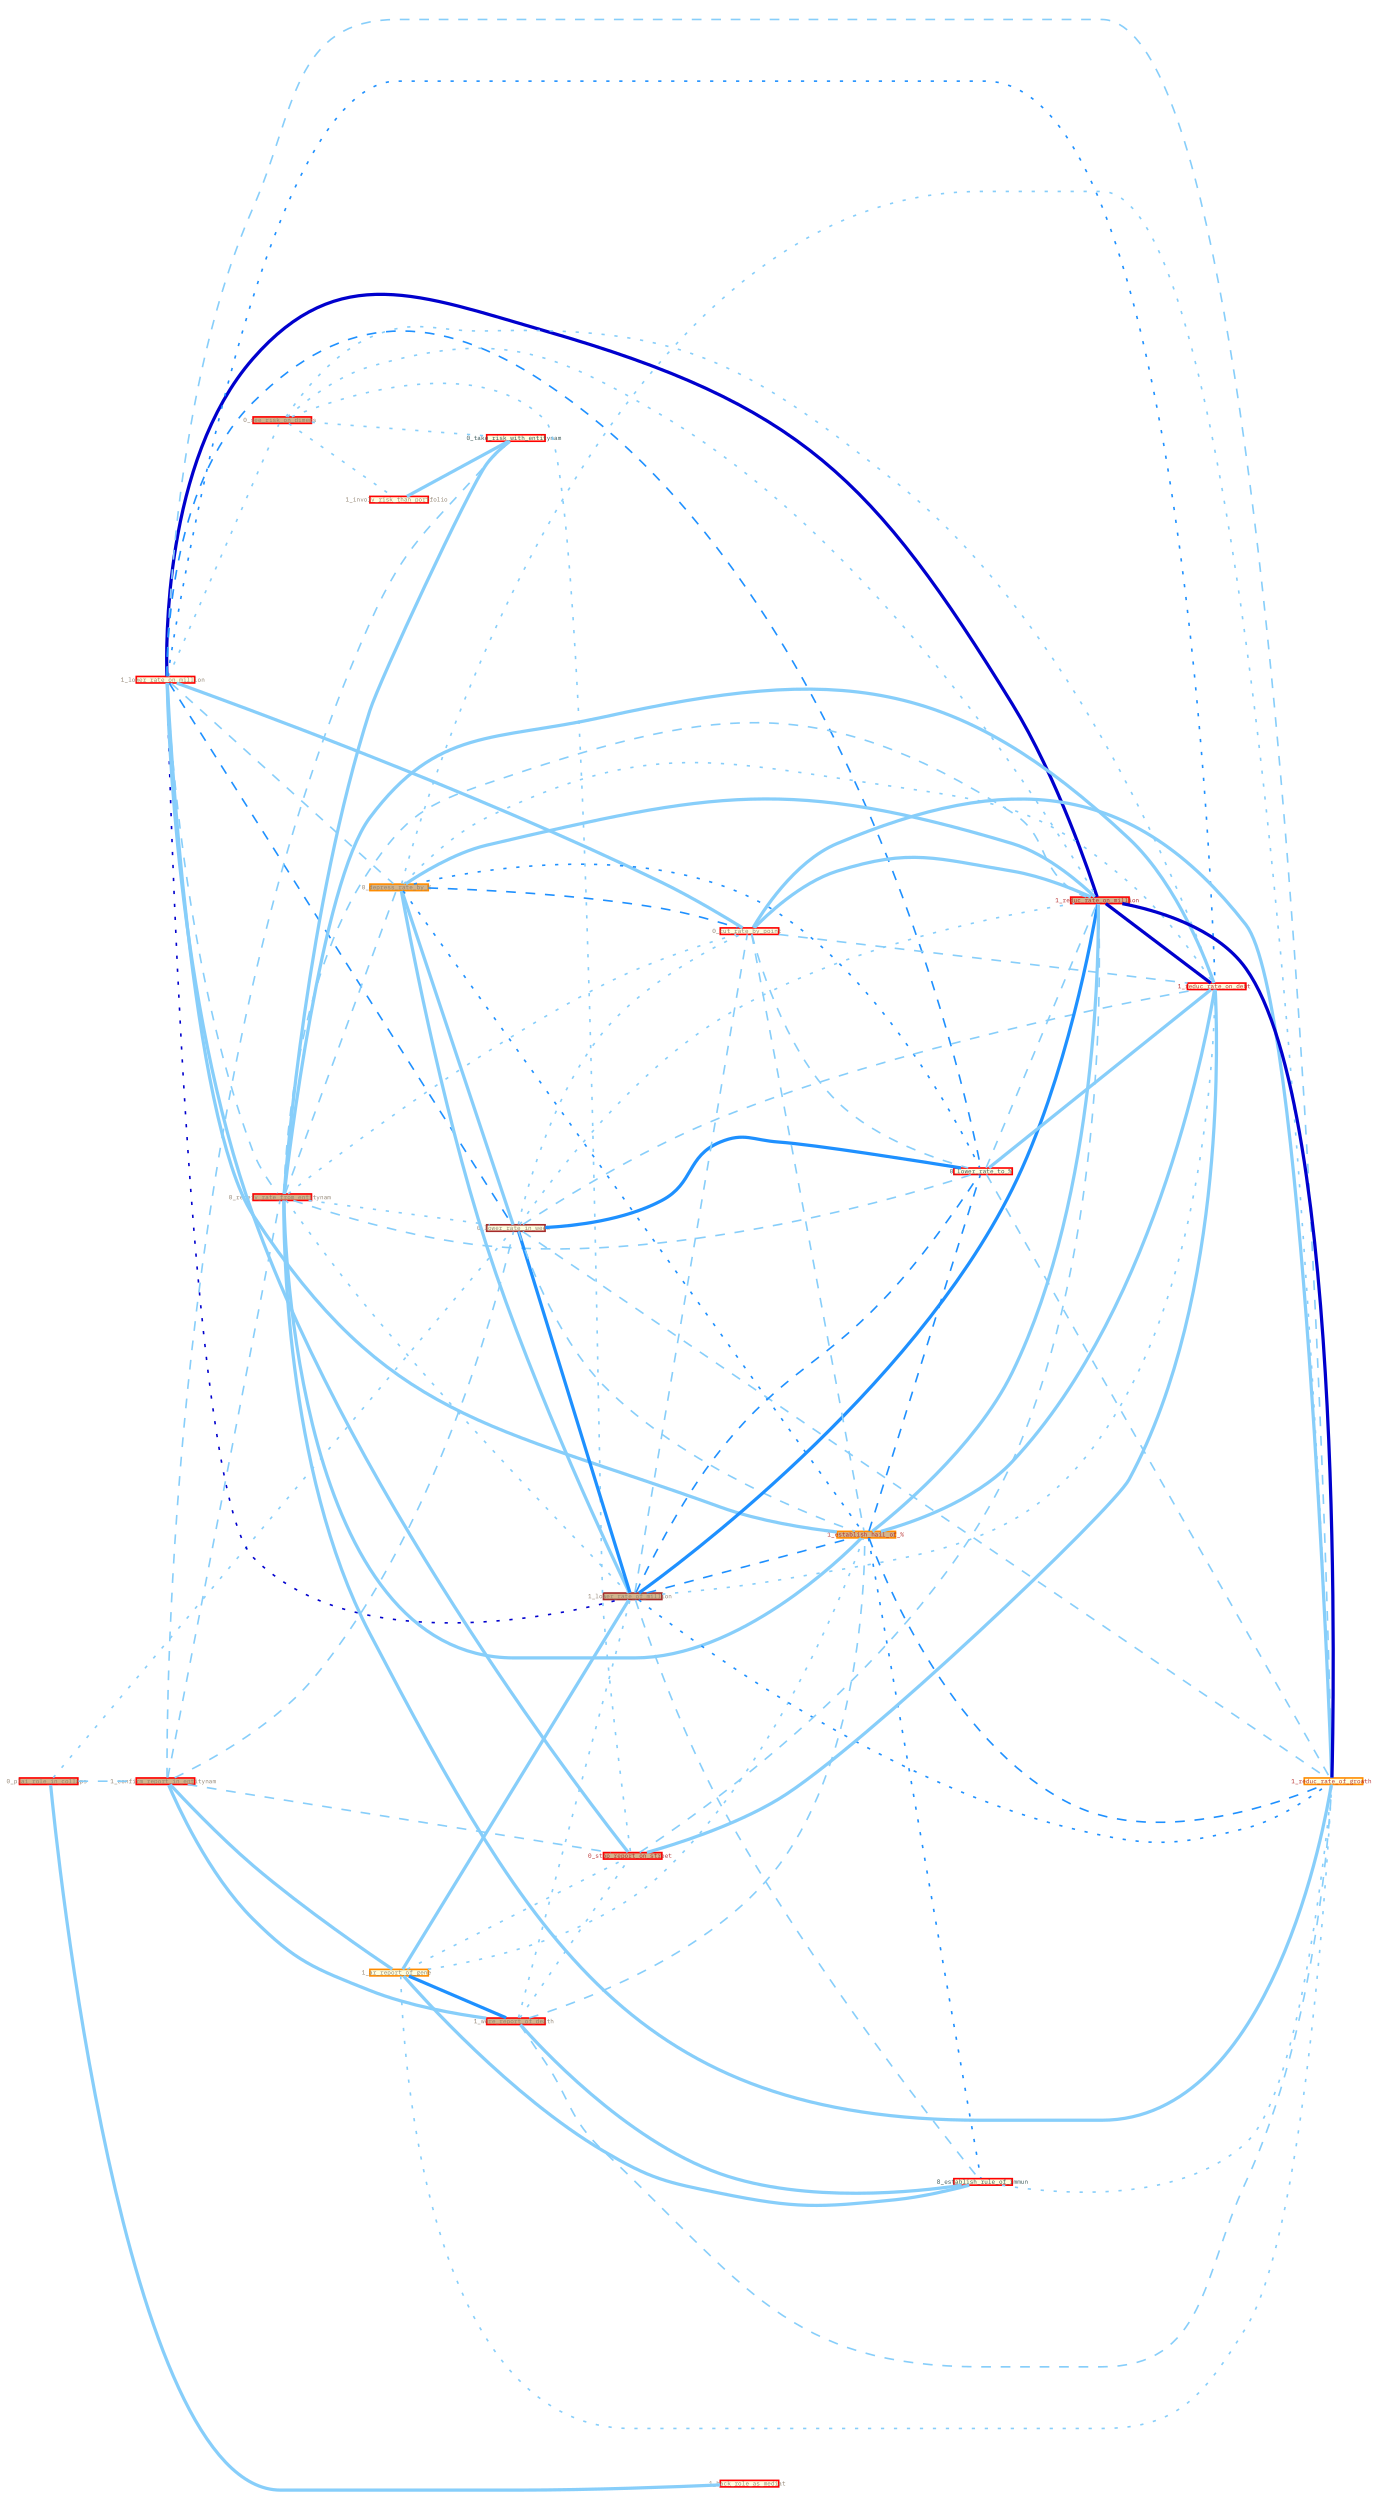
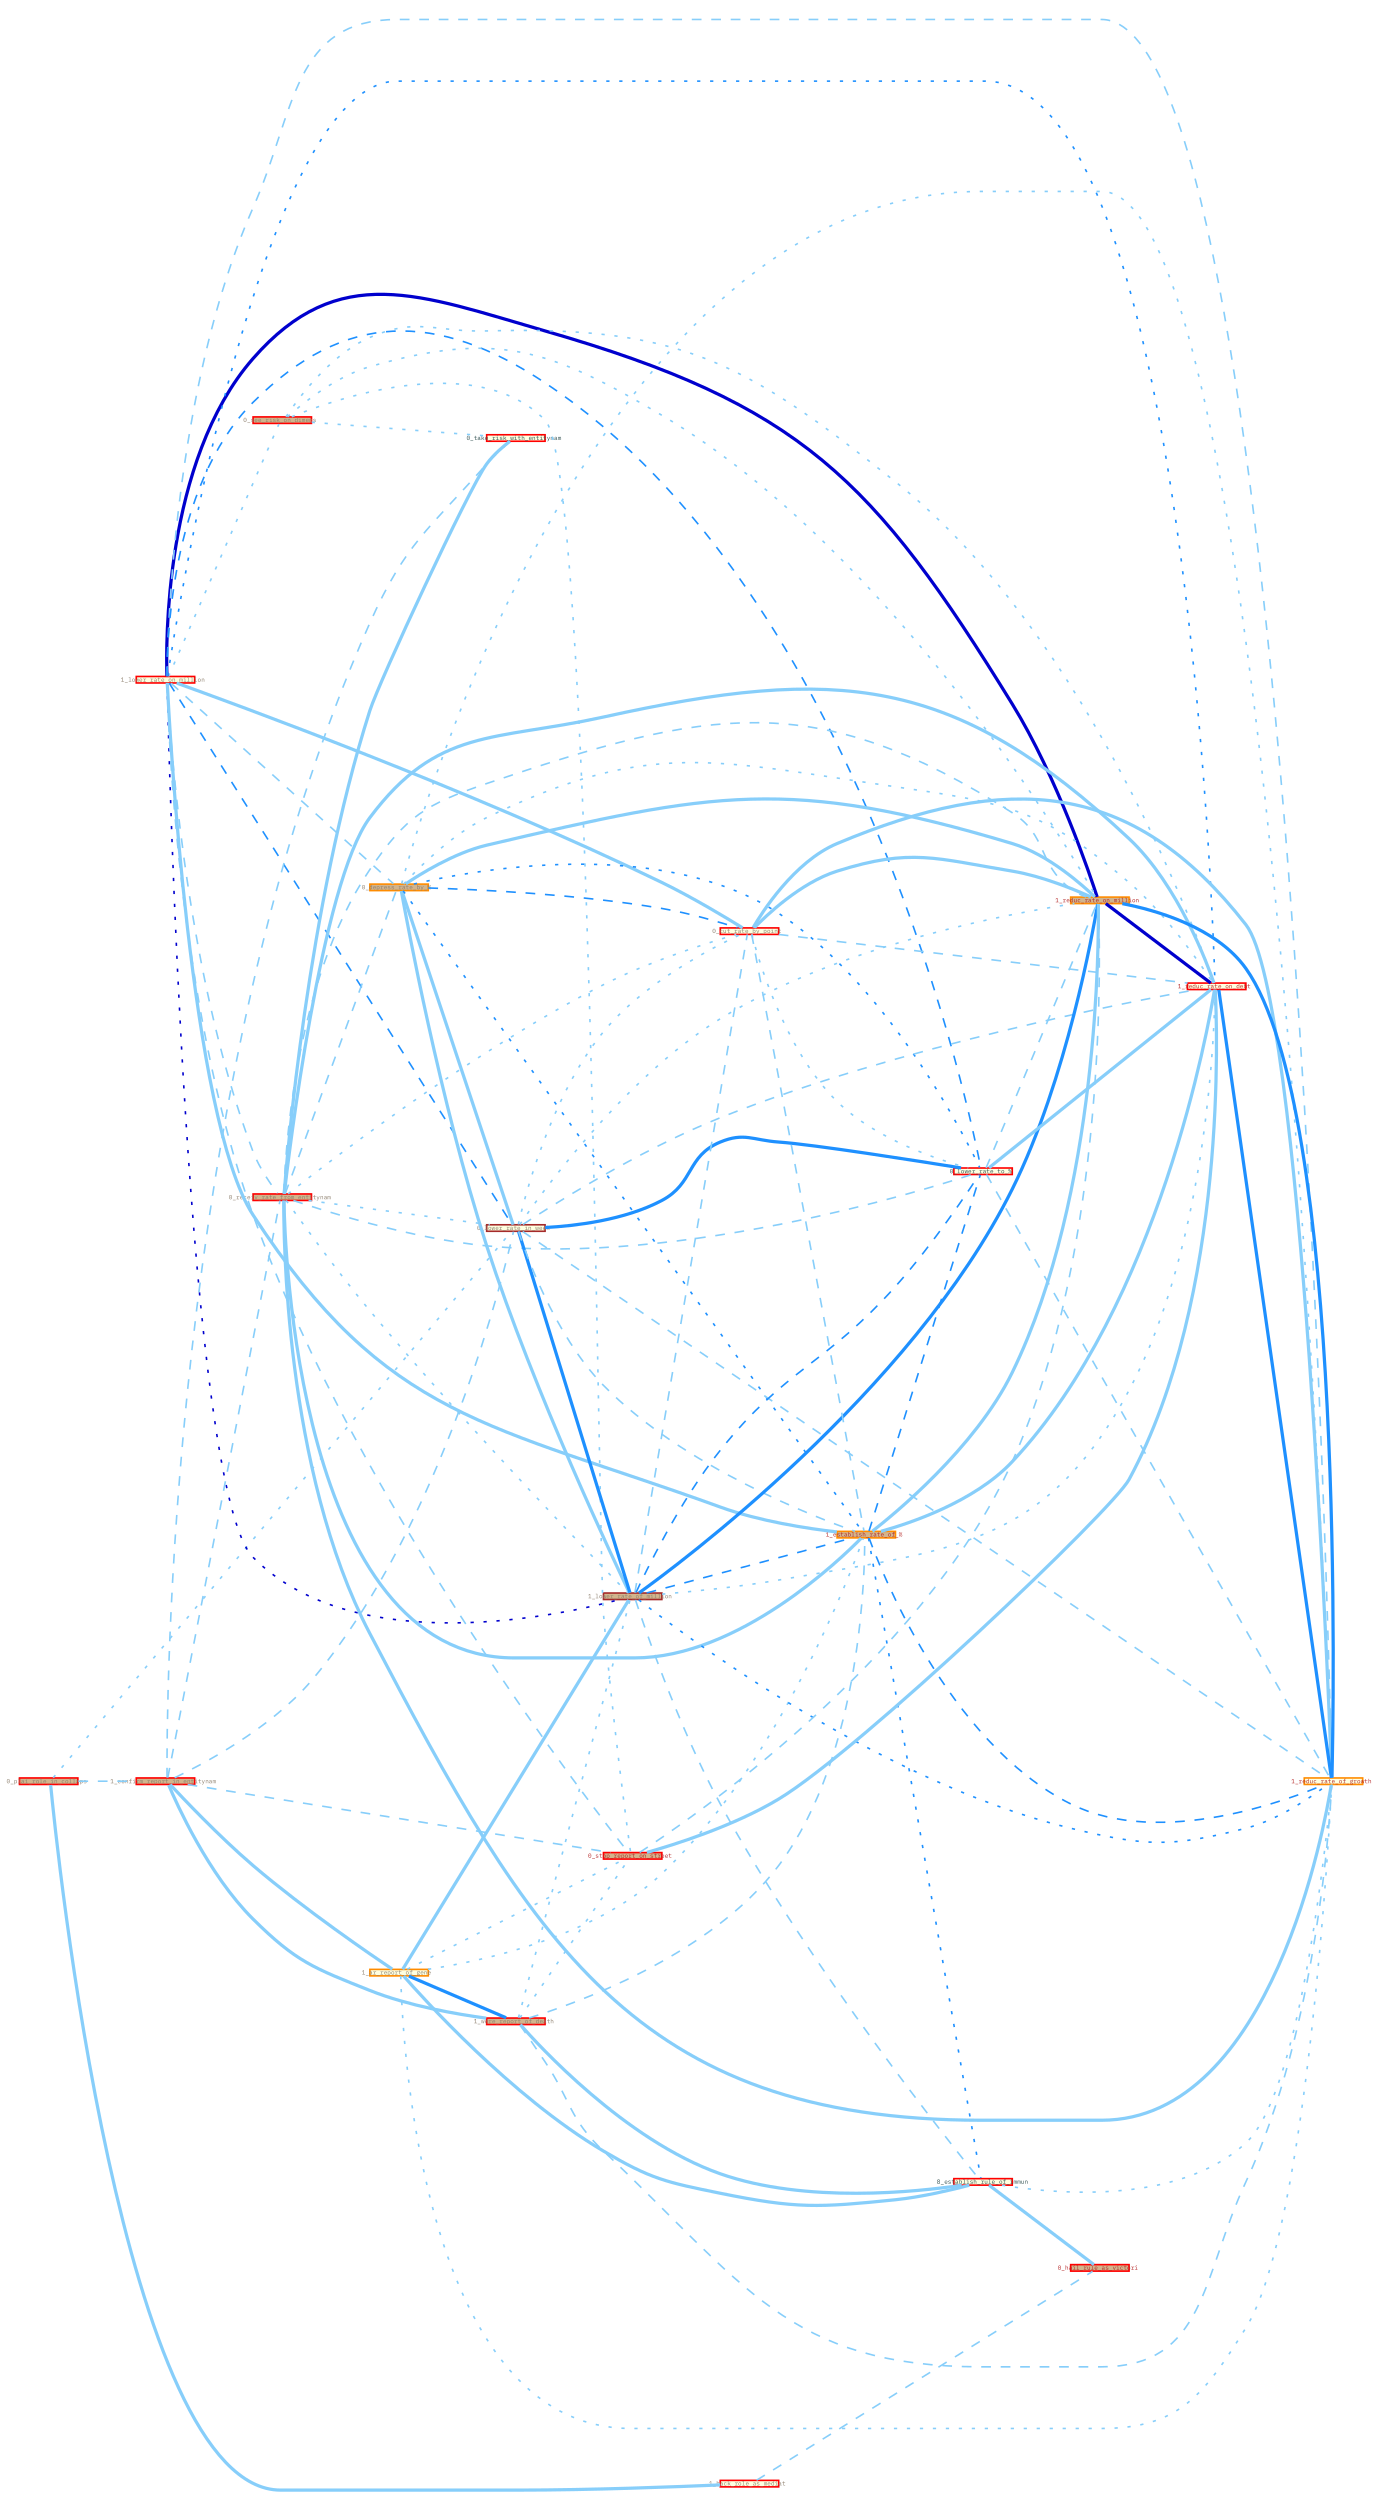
node "1_involv_risk_than_portfolio": removed
node "1_reduc_rate_on_million": color red -> darkorange
edge "0_cut_rate_by_point" -- "0_lower_rate_to_%": style dashed -> dotted
edge "1_reduc_rate_on_million" -- "1_reduc_rate_of_growth": color #0000cd -> #1e90ff
edge "1_lower_rate_on_million" -- "0_stop_report_on_street": style bold -> dashed
edge "1_reduc_rate_on_debt" -- "1_reduc_rate_of_growth": added
node "1_establish_hail_of_%": label "1_establish_hail_of_%" -> "1_establish_rate_of_%"
node "0_hail_rule_as_victori": added
